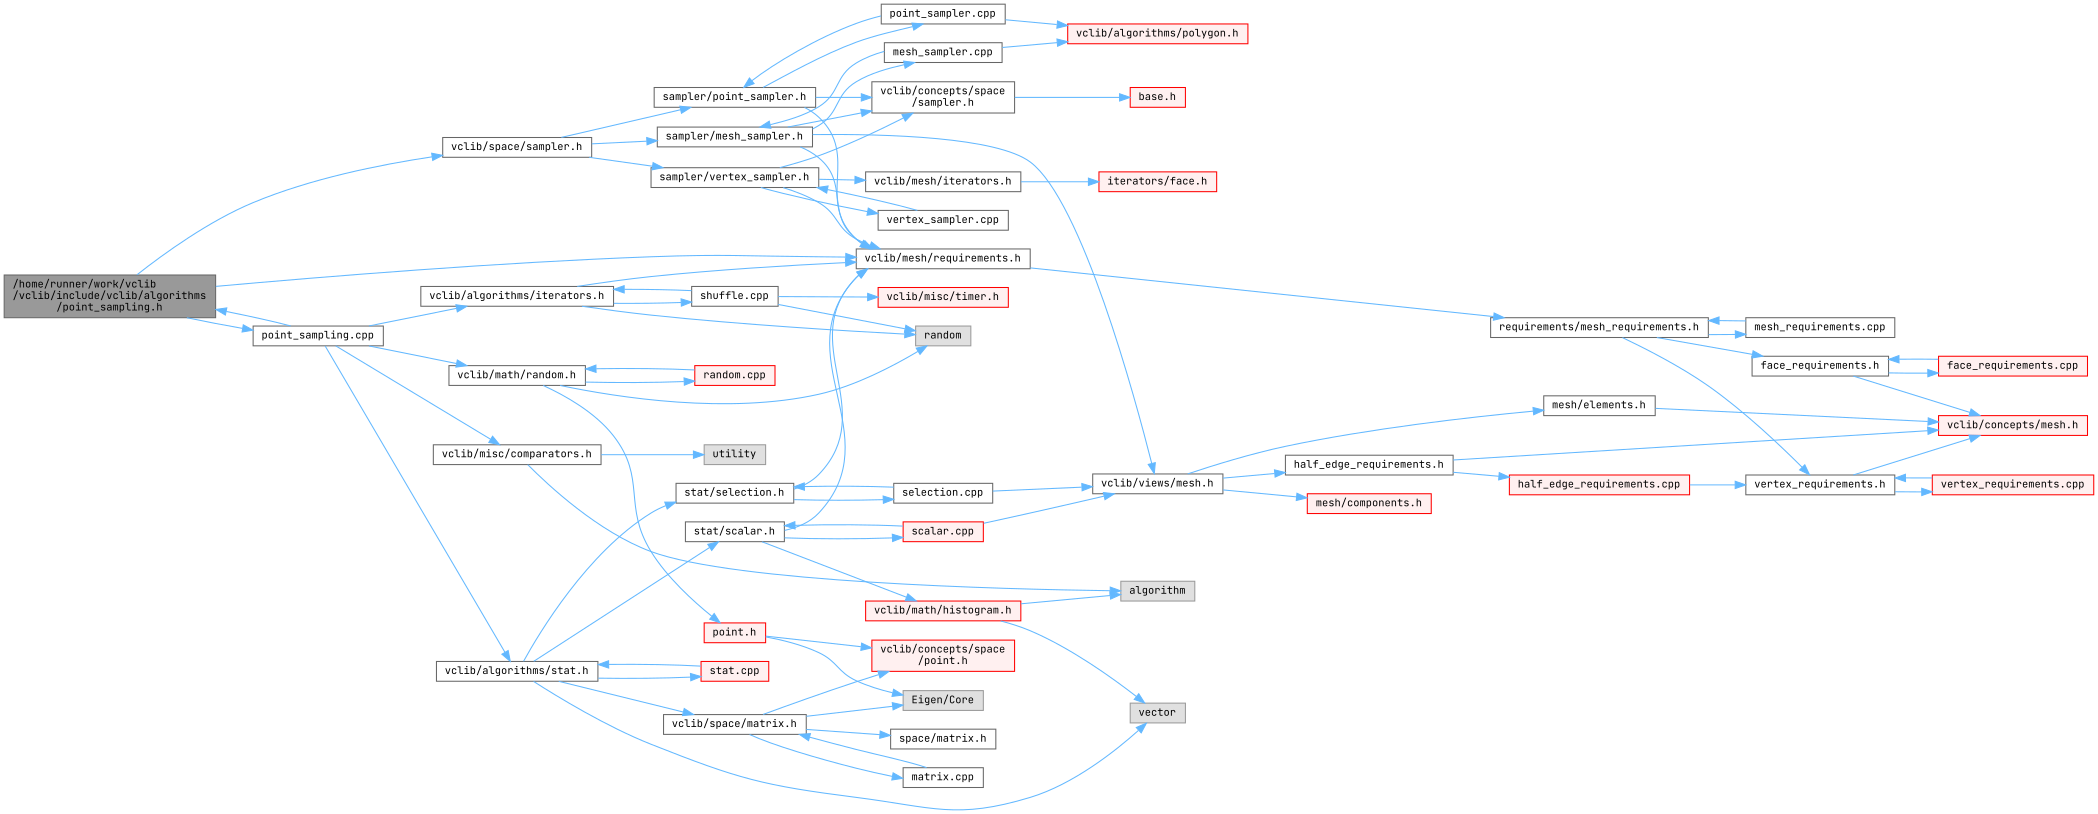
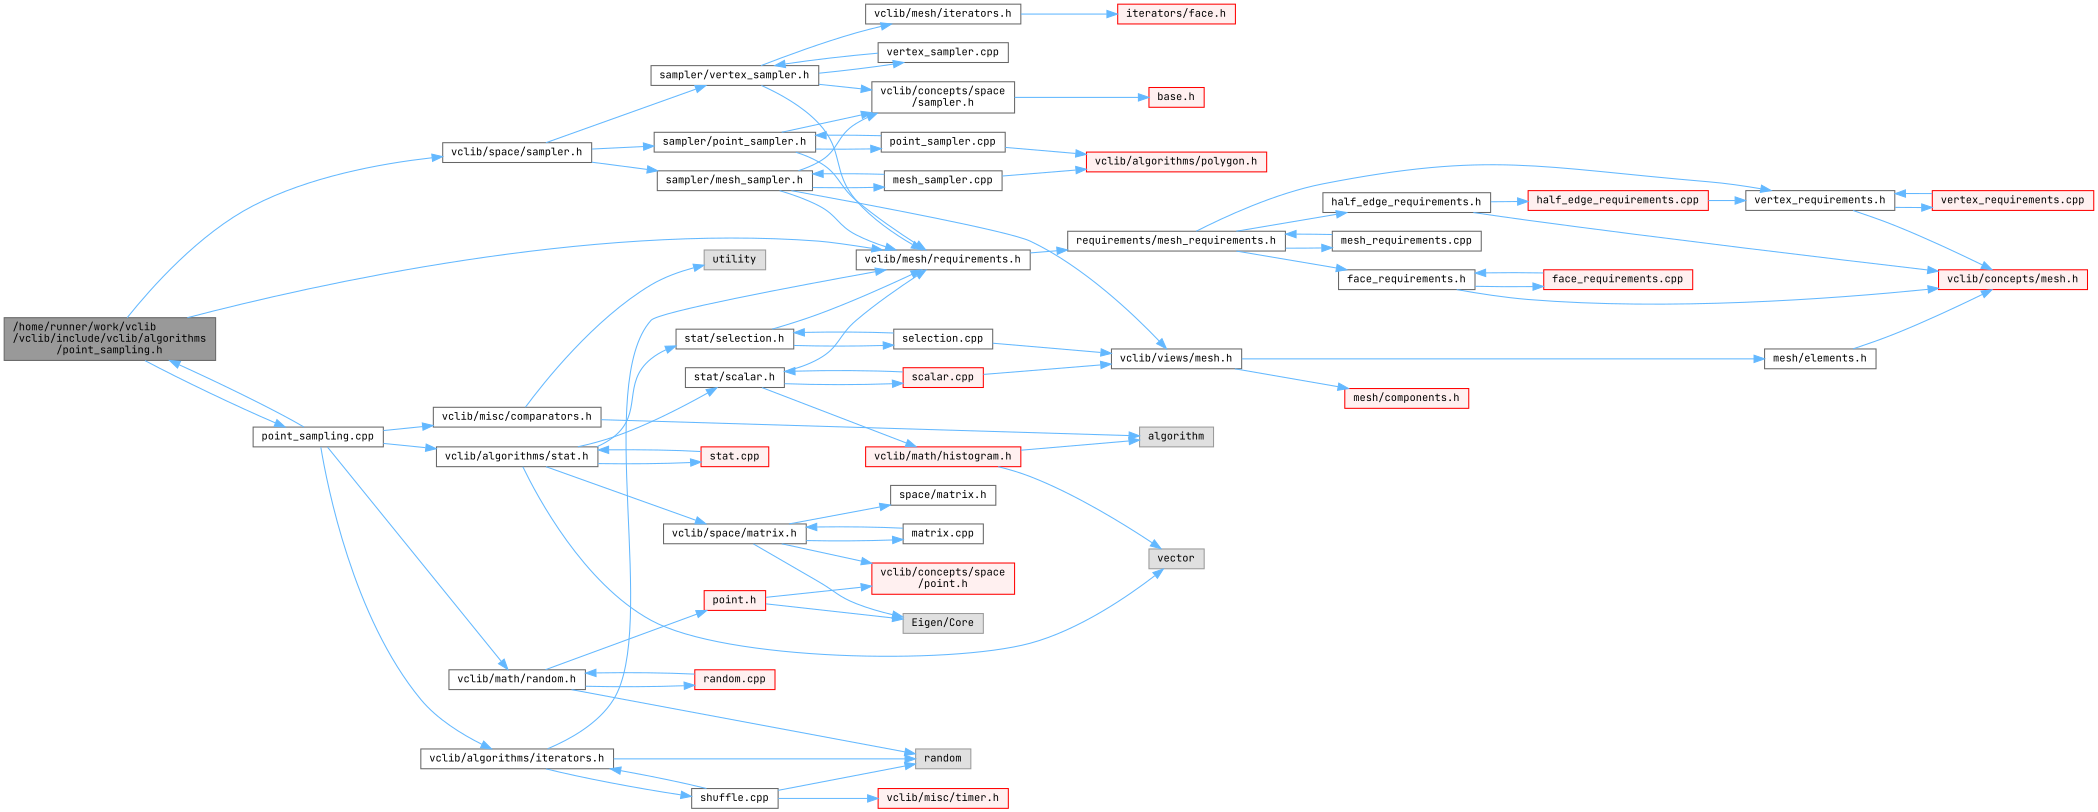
edge "vclib/views/mesh.h" -> "half_edge_requirements.h": now "requirements/mesh_requirements.h" -> "half_edge_requirements.h"
